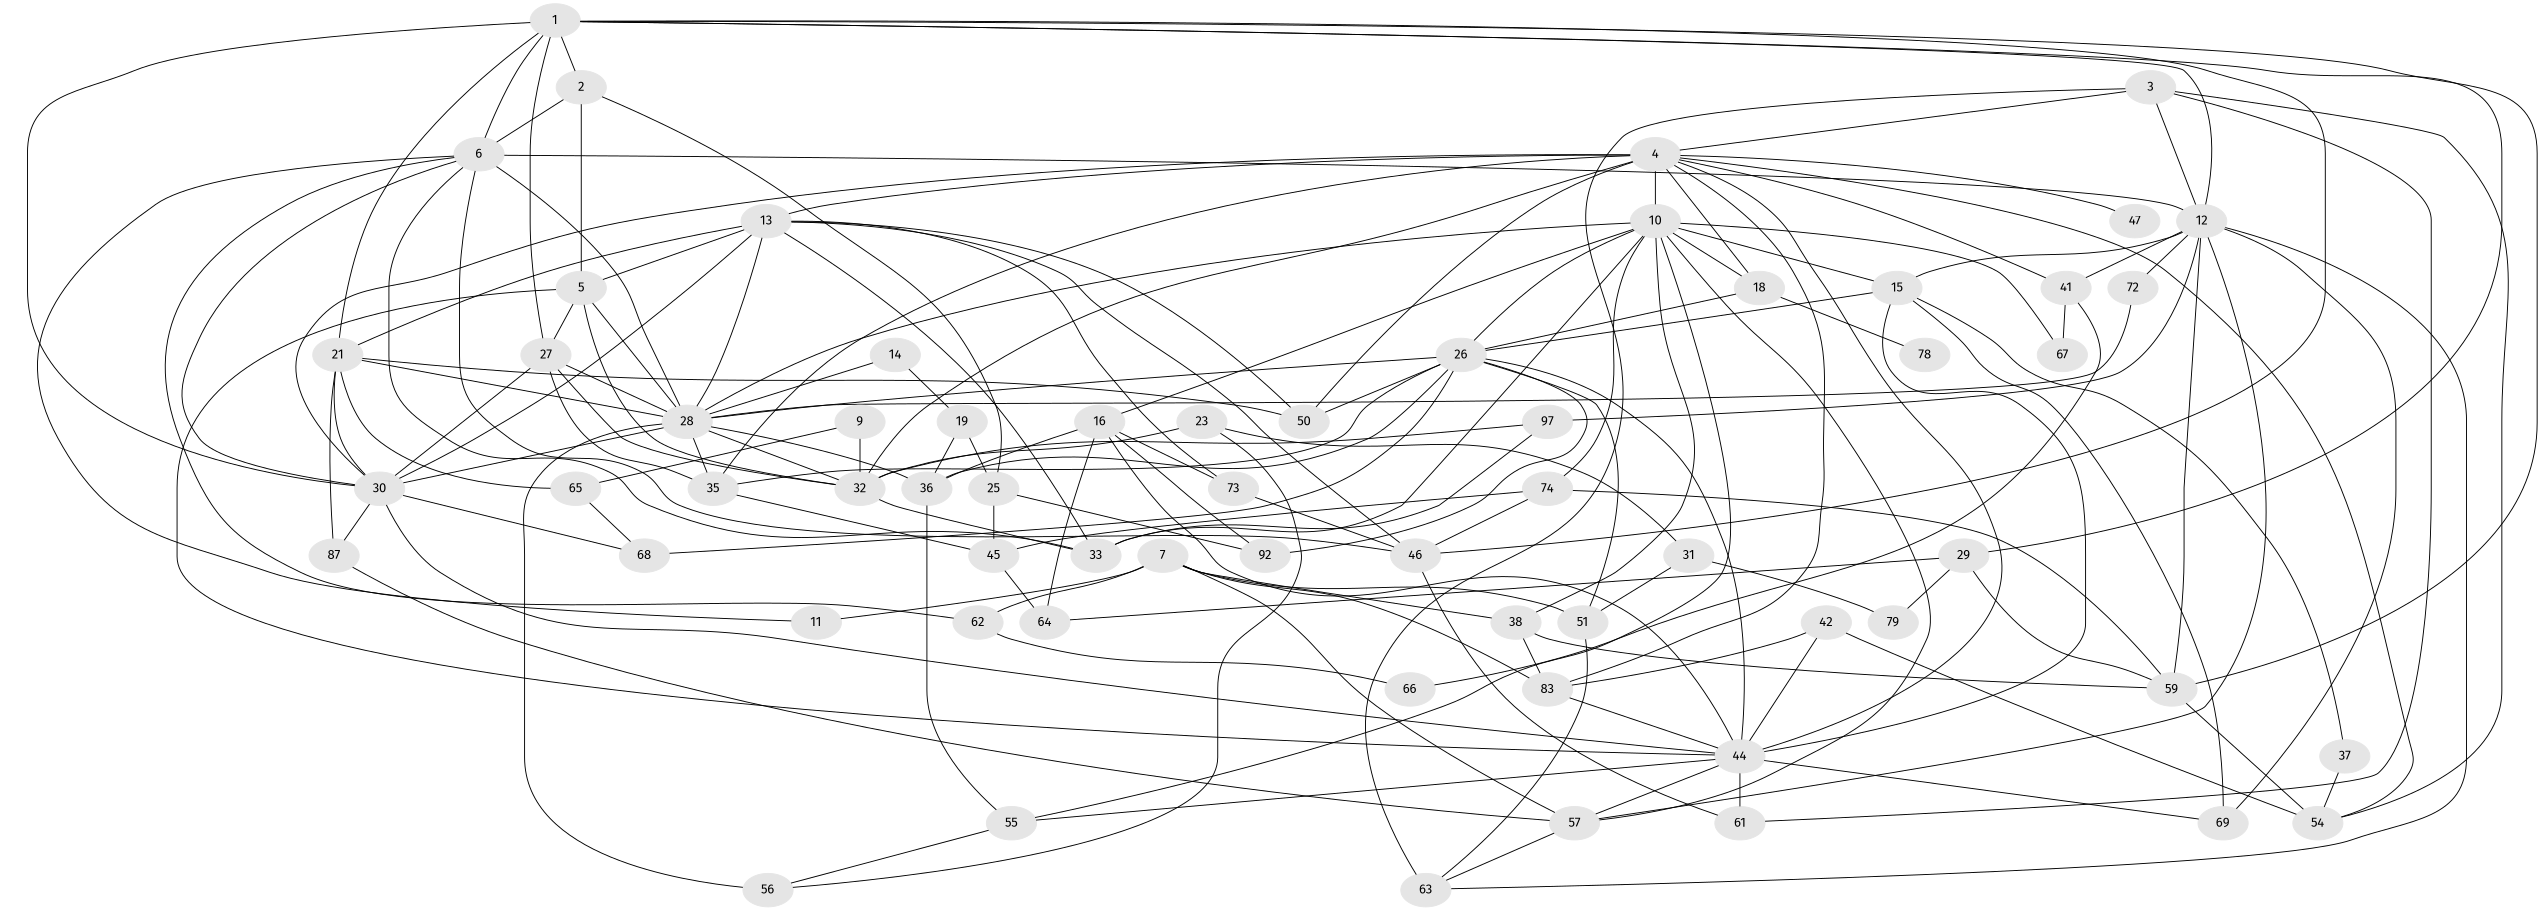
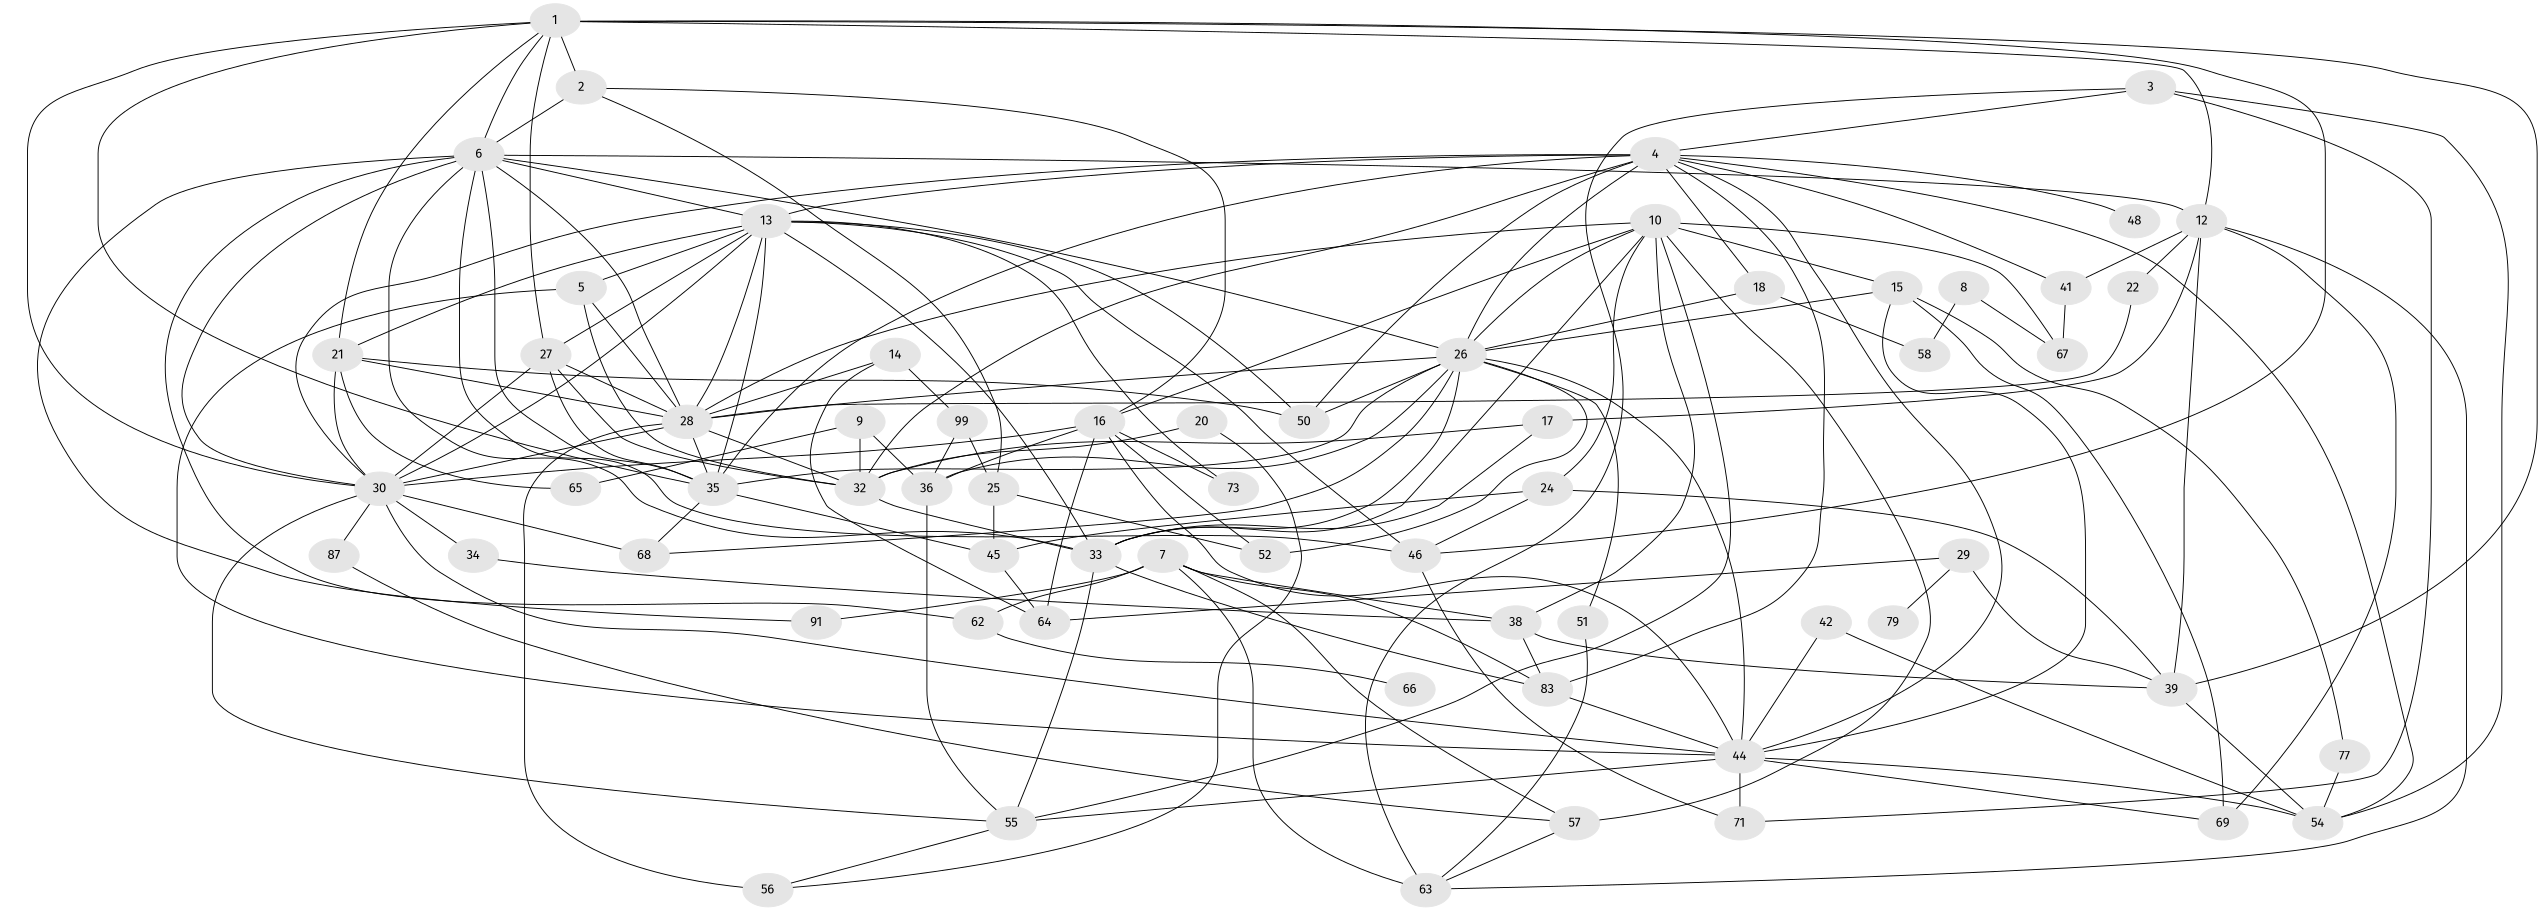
edge "1" -- "29": now "1" -- "35"
edge "3" -- "12": removed
edge "2" -- "5": now "2" -- "16"
edge "6" -- "13": added
edge "4" -- "10": now "4" -- "26"
edge "6" -- "26": added
node "47": label "47" -> "48"
edge "10" -- "18": removed
edge "12" -- "15": removed
node "8": added
node "72": label "72" -> "22"
edge "5" -- "27": now "13" -- "27"
node "78": label "78" -> "58"
edge "13" -- "35": added
edge "6" -- "35": added
node "19": label "19" -> "99"
node "23": label "23" -> "20"
node "97": label "97" -> "17"
edge "28" -- "36": now "9" -- "36"
edge "21" -- "87": removed
edge "16" -- "30": added
node "74": label "74" -> "24"
edge "14" -- "64": added
edge "26" -- "33": added
edge "65" -- "68": now "35" -- "68"
edge "73" -- "46": removed
node "34": added
node "92": label "92" -> "52"
node "31": removed
edge "41" -- "66": removed
edge "7" -- "51": now "7" -- "63"
node "11": label "11" -> "91"
edge "42" -- "83": now "33" -- "83"
node "59": label "59" -> "39"
edge "33" -- "55": added
edge "12" -- "57": removed
node "37": label "37" -> "77"
edge "30" -- "55": added
edge "44" -- "57": now "44" -- "54"
node "61": label "61" -> "71"
